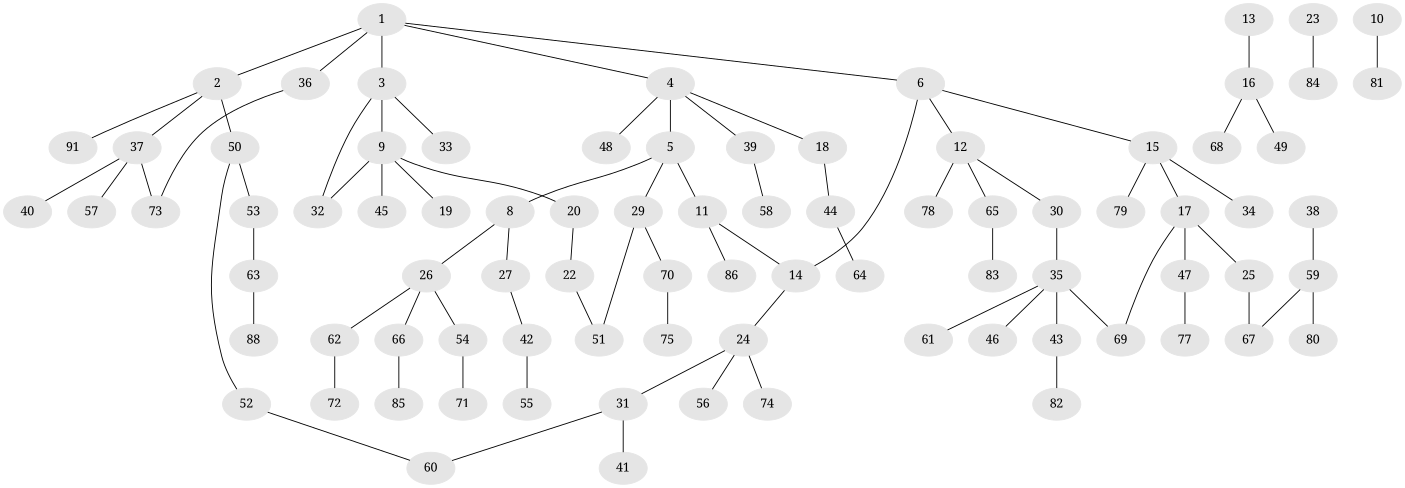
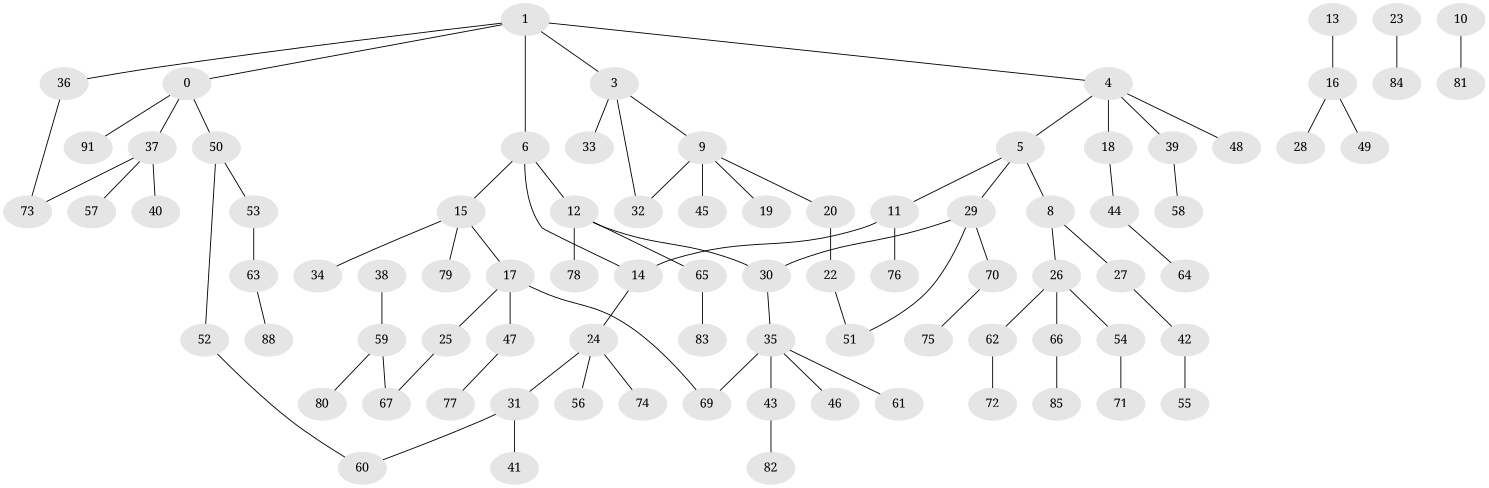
node "2": label "2" -> "0"
node "68": label "68" -> "28"
edge "29" -- "30": added
node "86": label "86" -> "76"
